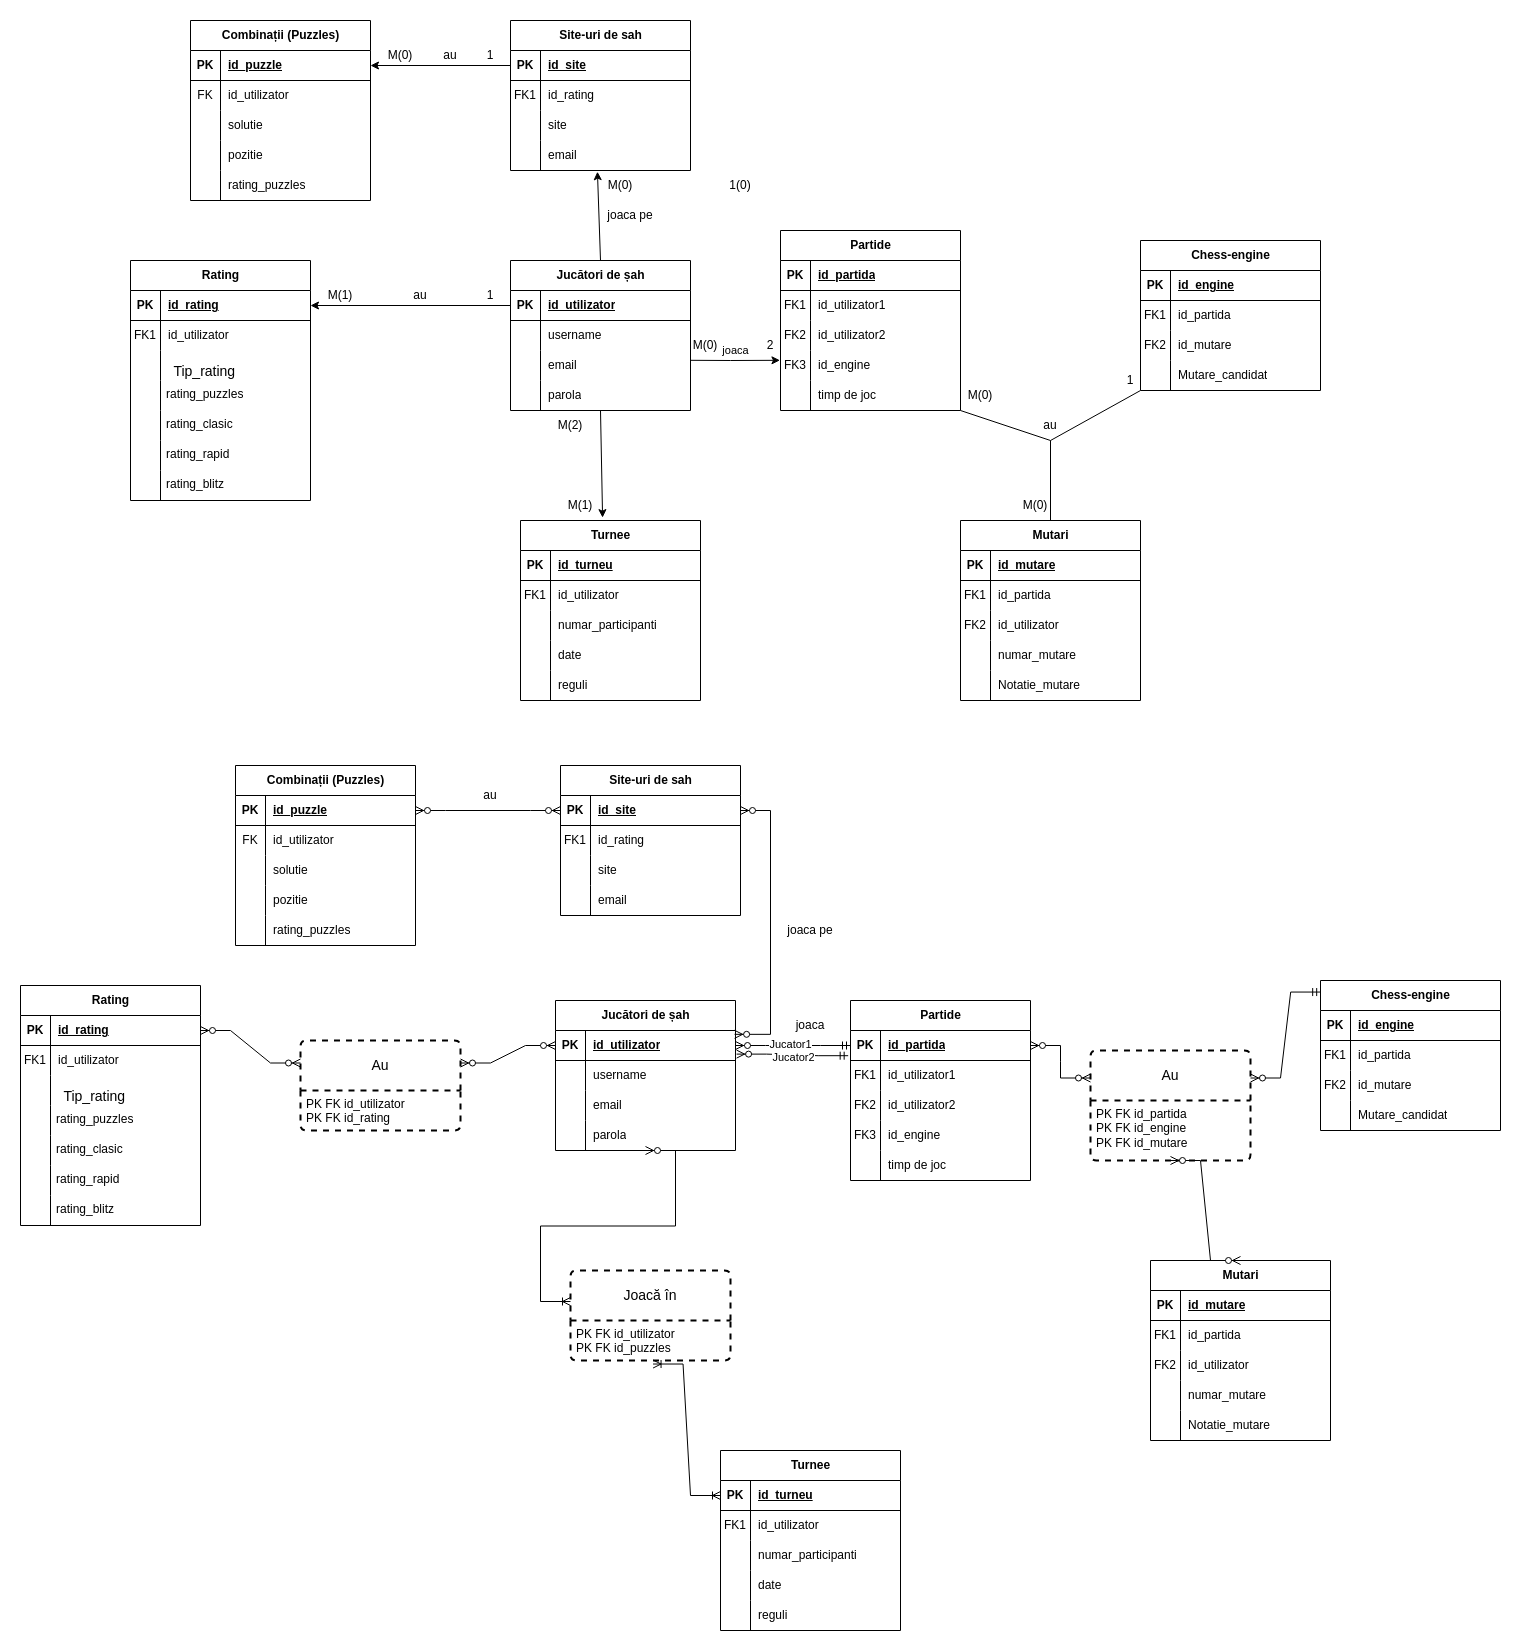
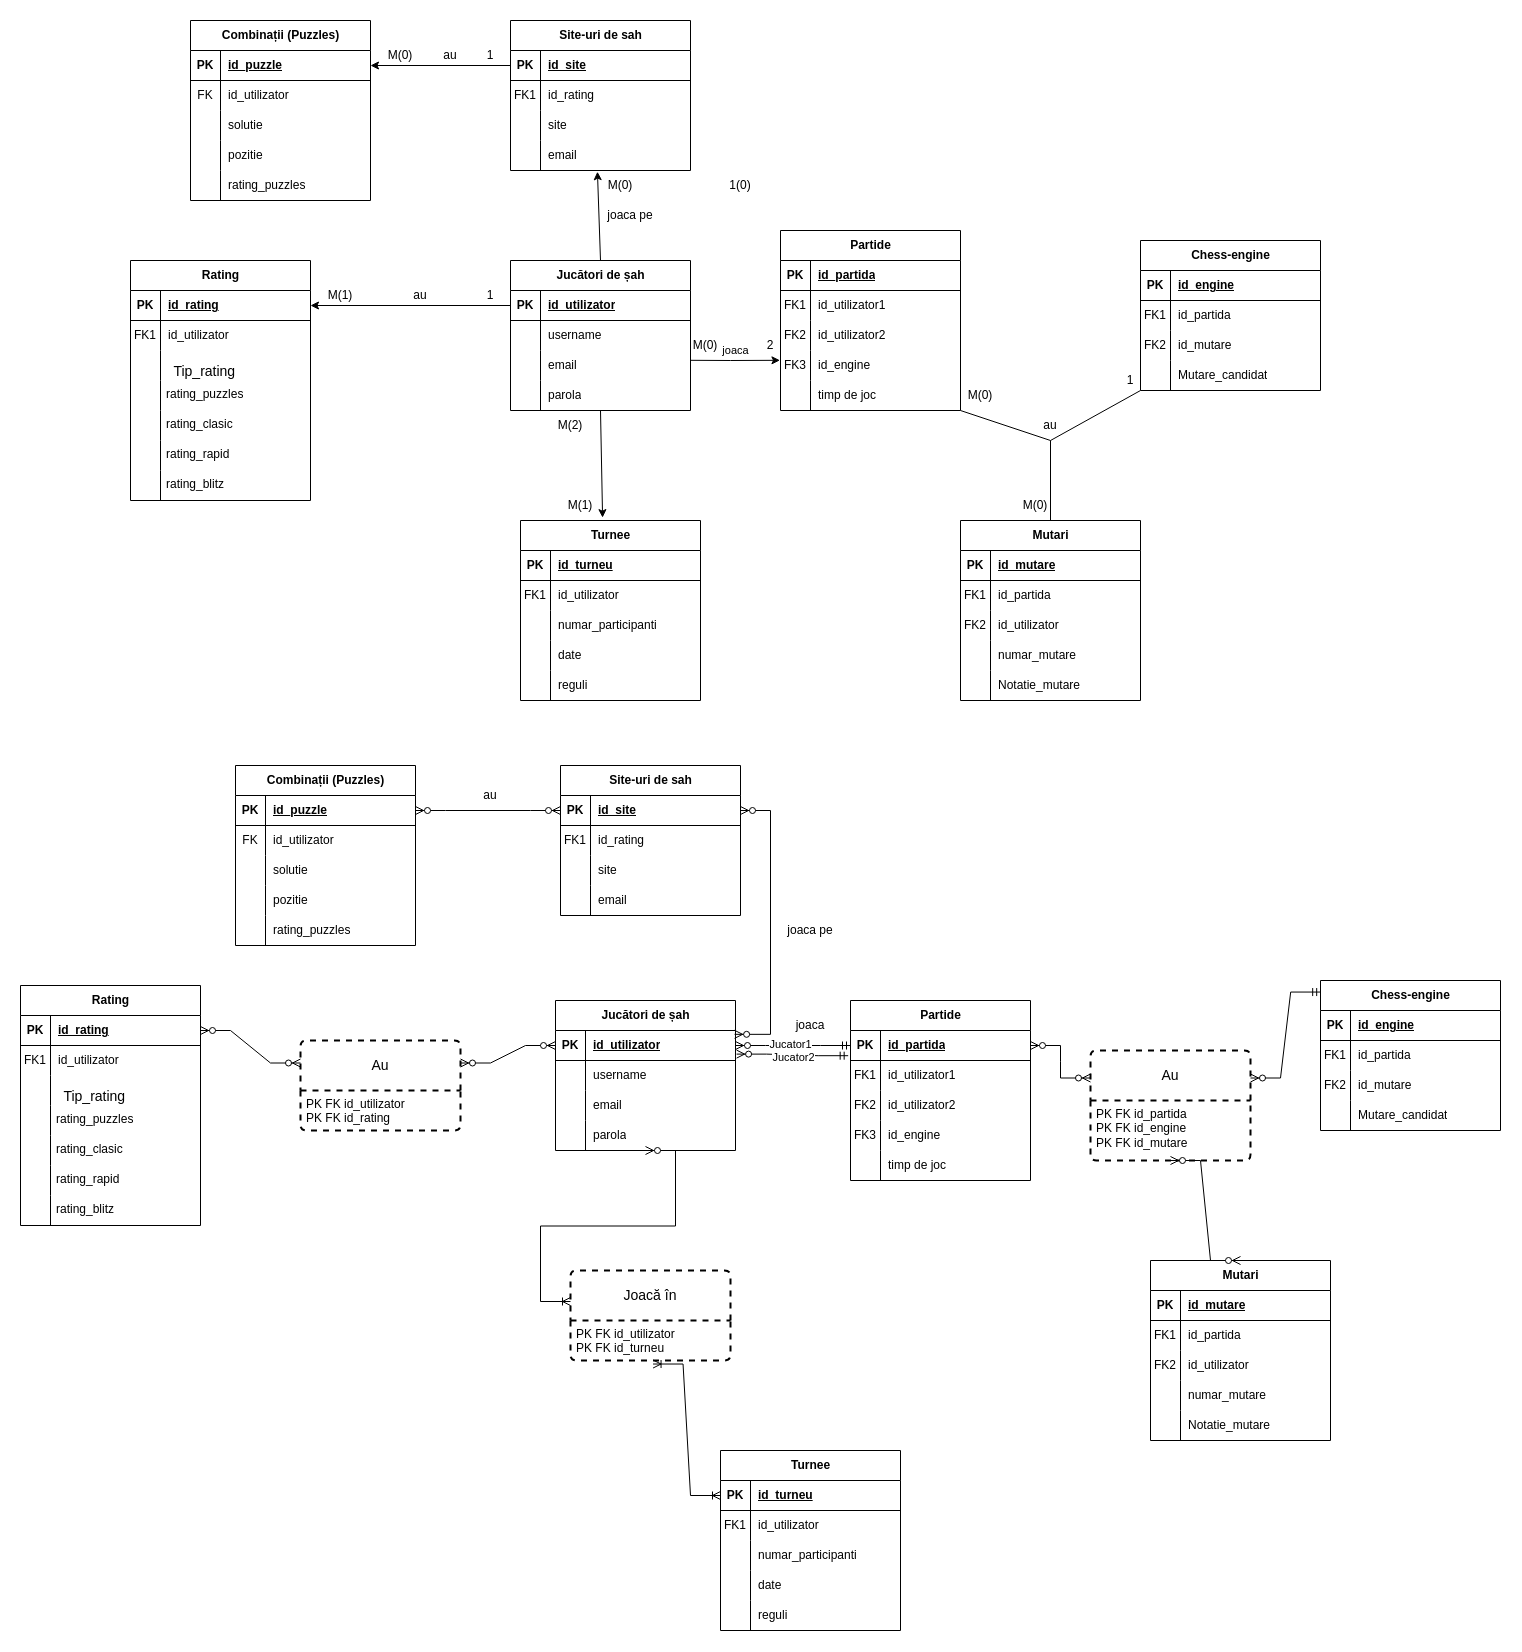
node "PK FK id_utilizator PK FK id_puzzles": label "PK FK id_utilizator PK FK id_puzzles" -> "PK FK id_utilizator PK FK id_turneu"
